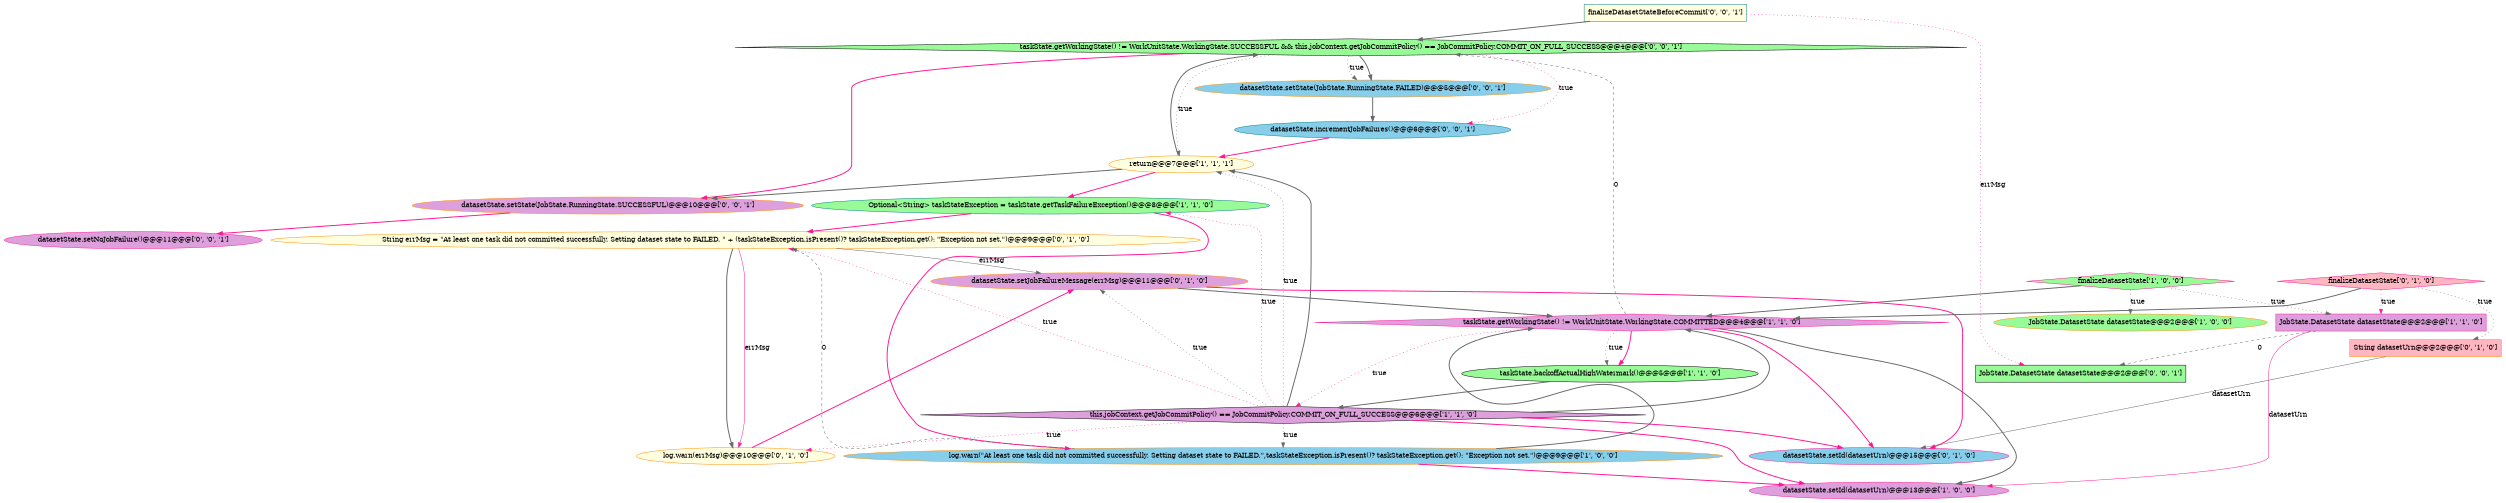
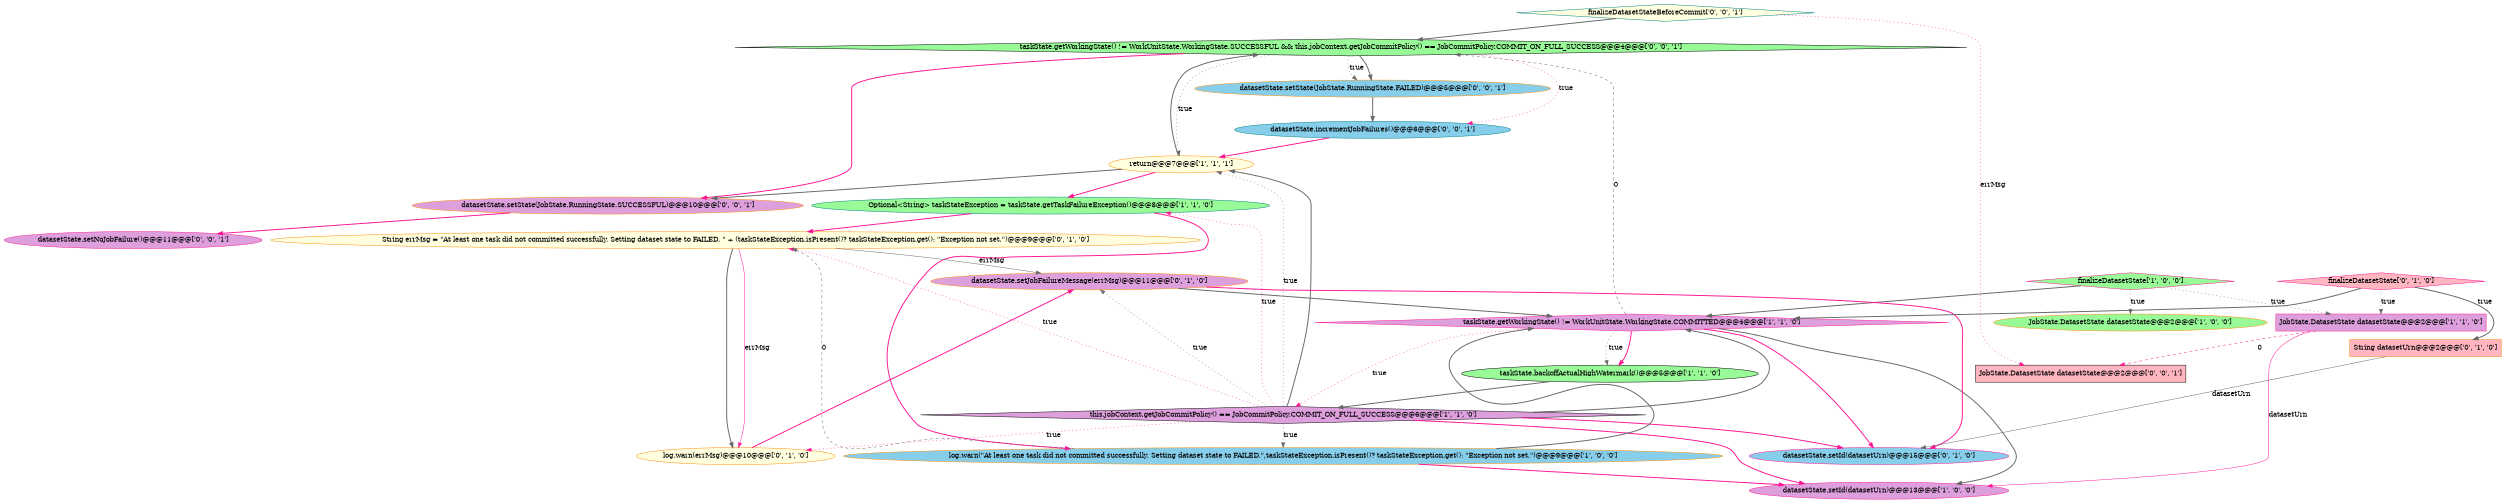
node "finalizeDatasetStateBeforeCommit['0', '0', '1']": shape box -> diamond
edge "finalizeDatasetState['0', '1', '0']" -> "JobState.DatasetState datasetState@@@2@@@['1', '1', '0']": color deeppink -> gray40
edge "finalizeDatasetState['0', '1', '0']" -> "String datasetUrn@@@2@@@['0', '1', '0']": style dotted -> bold
edge "JobState.DatasetState datasetState@@@2@@@['1', '1', '0']" -> "JobState.DatasetState datasetState@@@2@@@['0', '0', '1']": color gray40 -> deeppink
node "JobState.DatasetState datasetState@@@2@@@['0', '0', '1']": fillcolor palegreen -> lightpink
